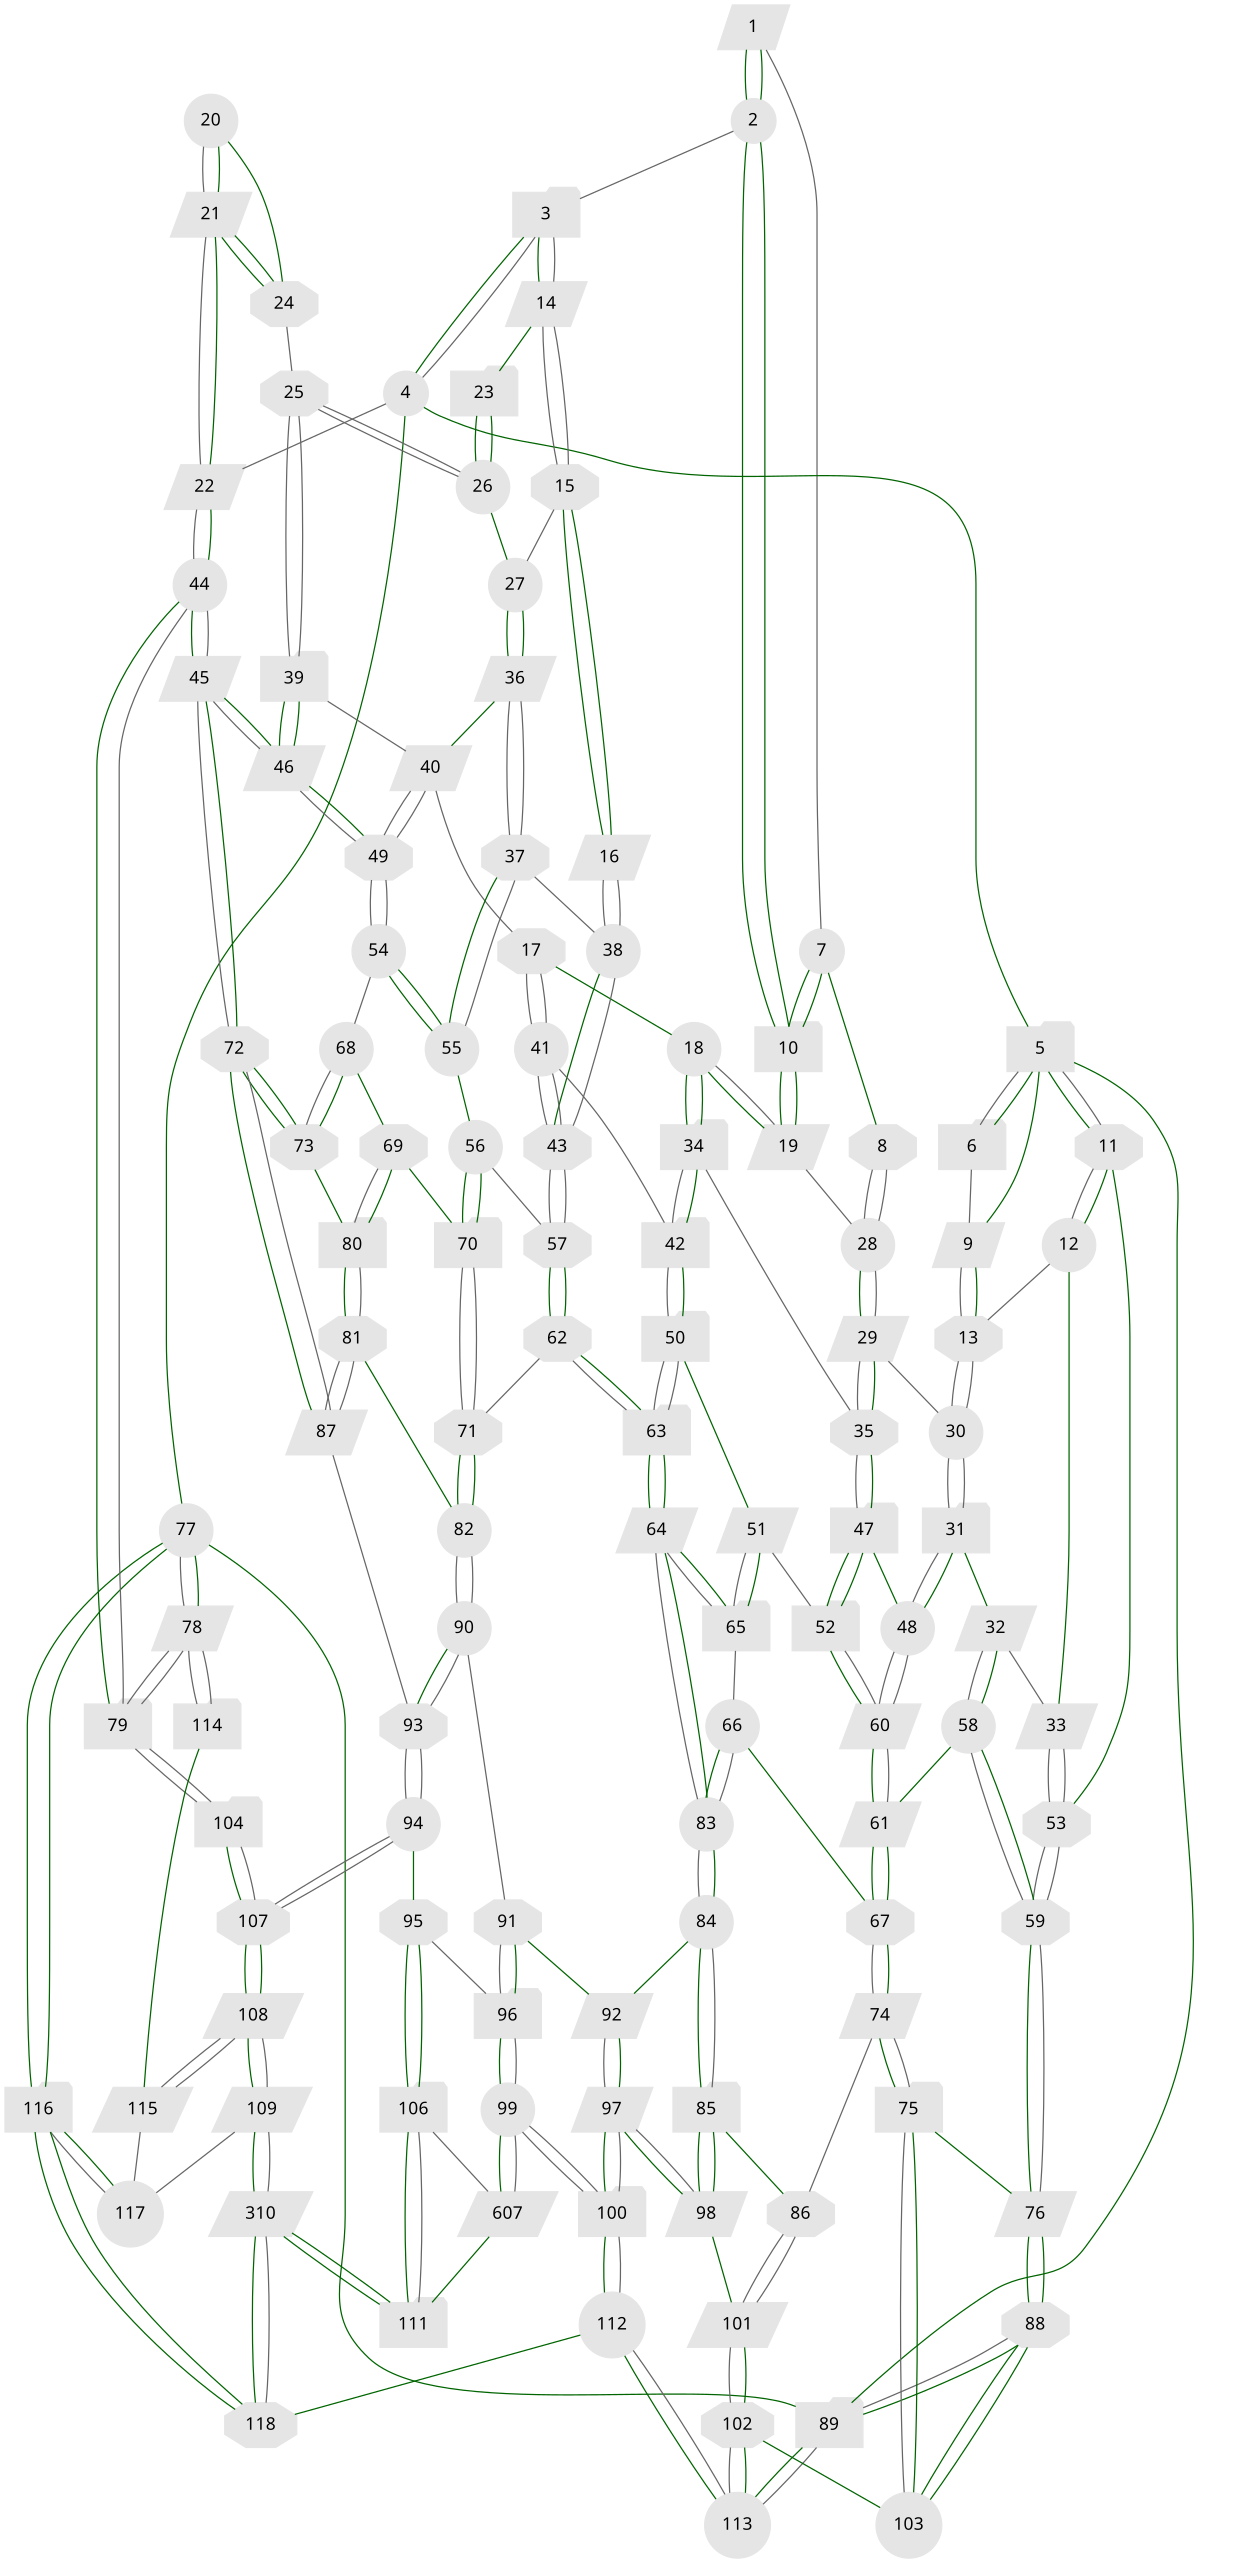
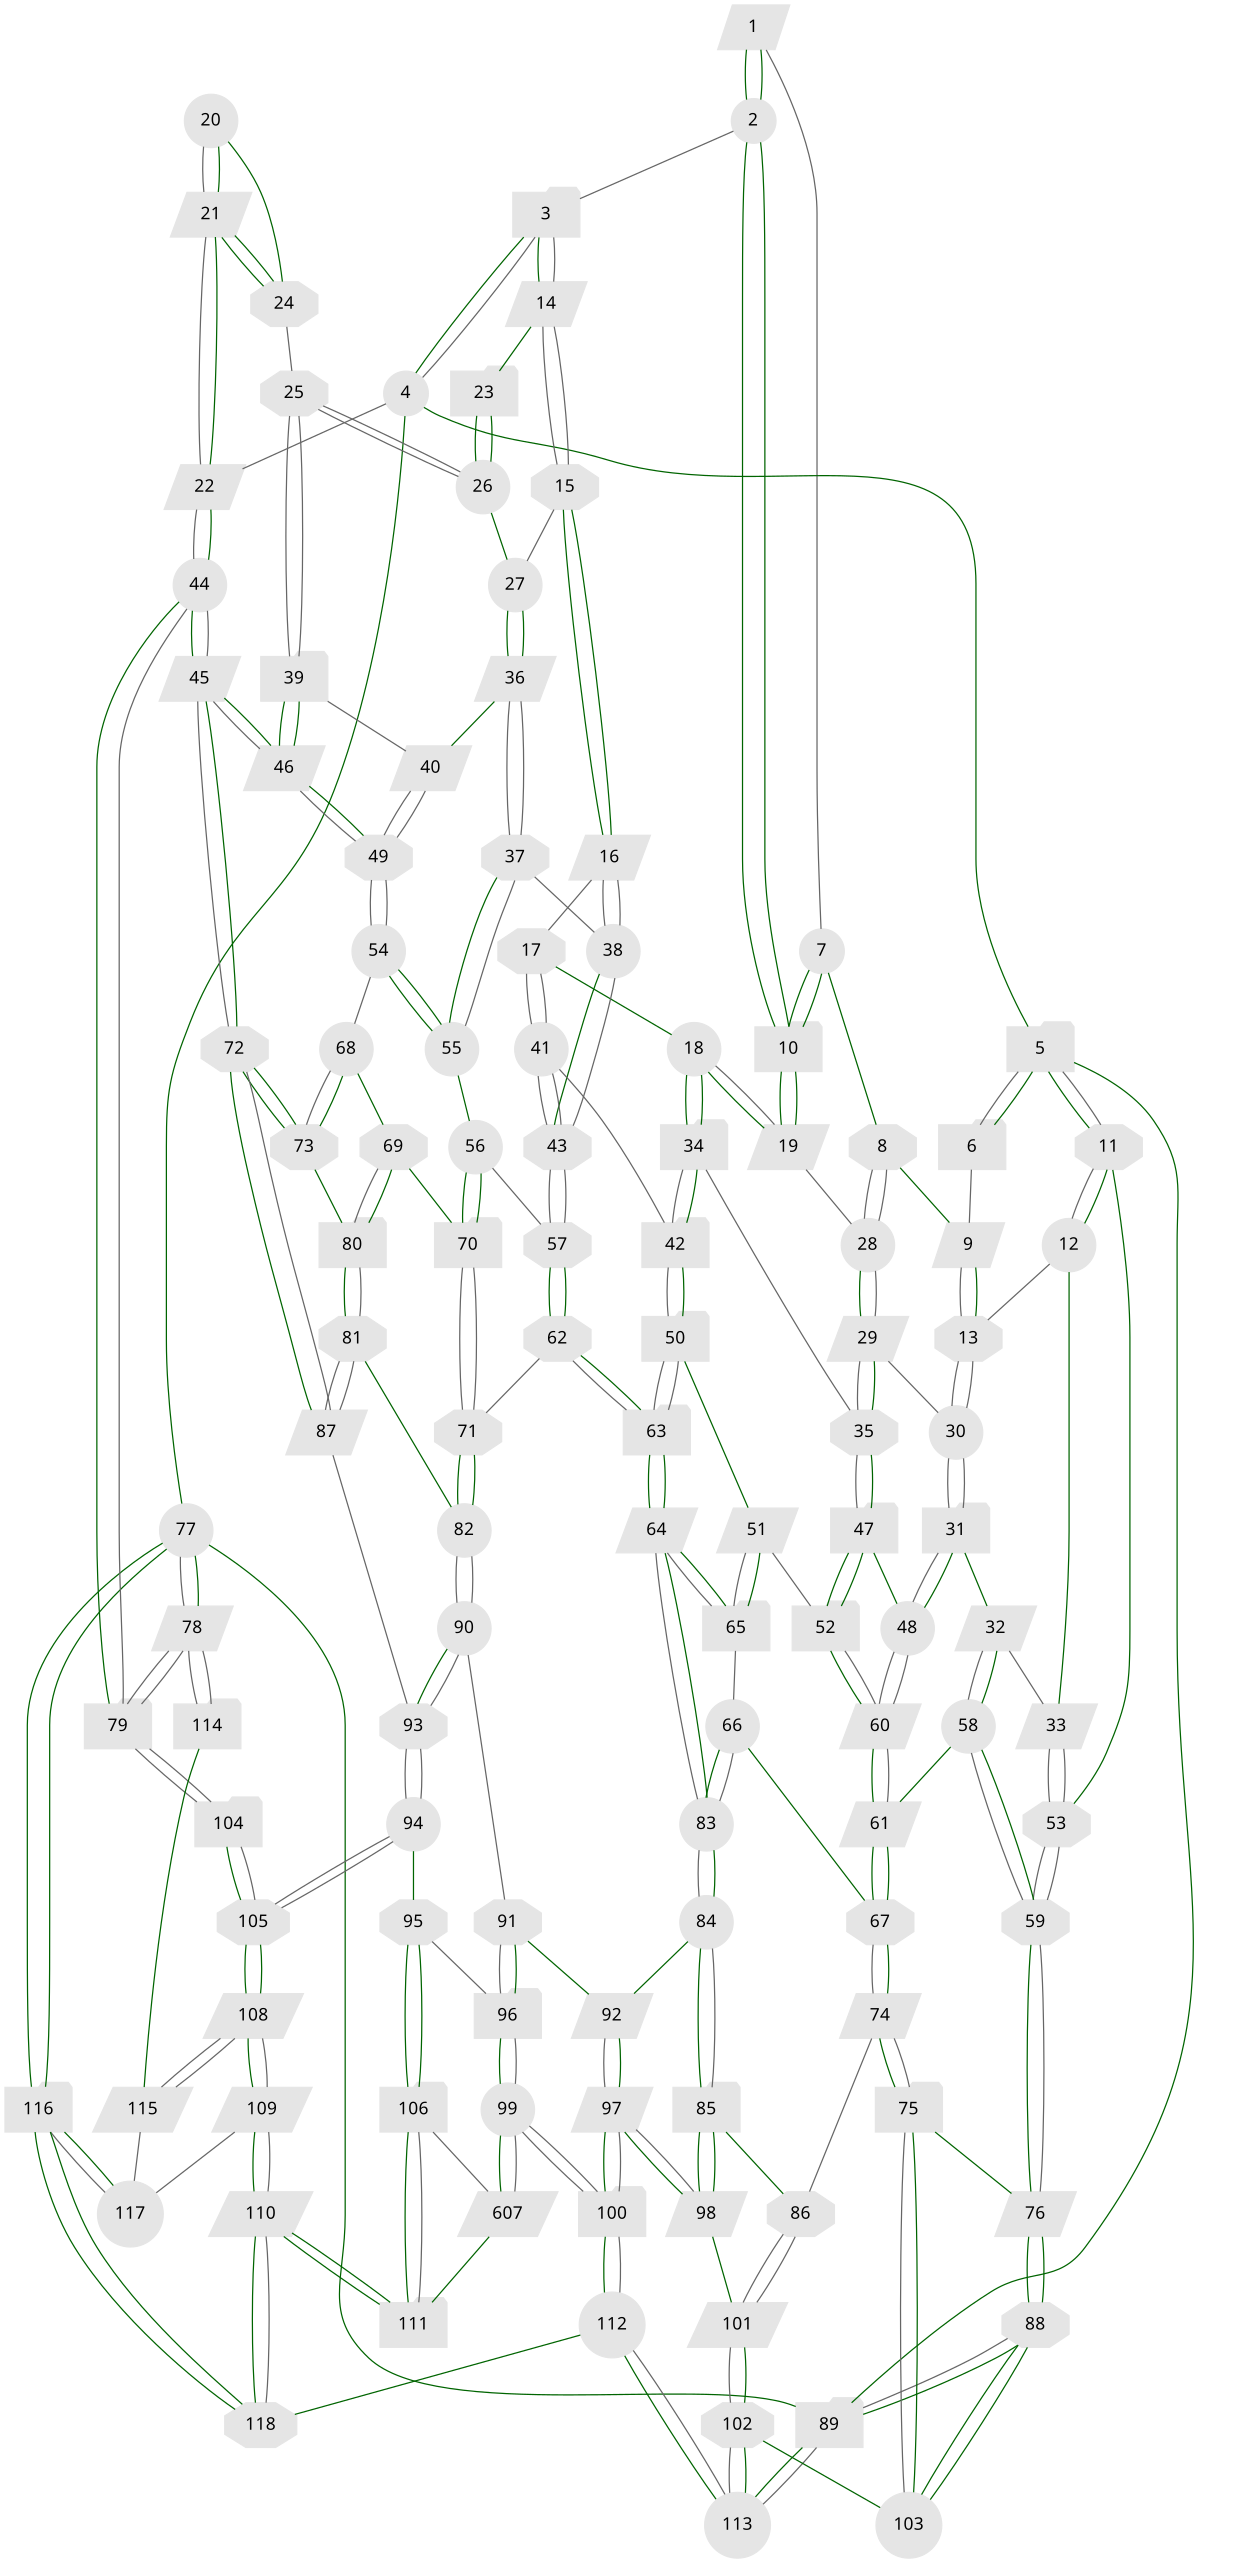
edge "40" -- "17": now "16" -- "17"
edge "5" -- "9": now "8" -- "9"
node "107": label "107" -> "105"
node "310": label "310" -> "110"
